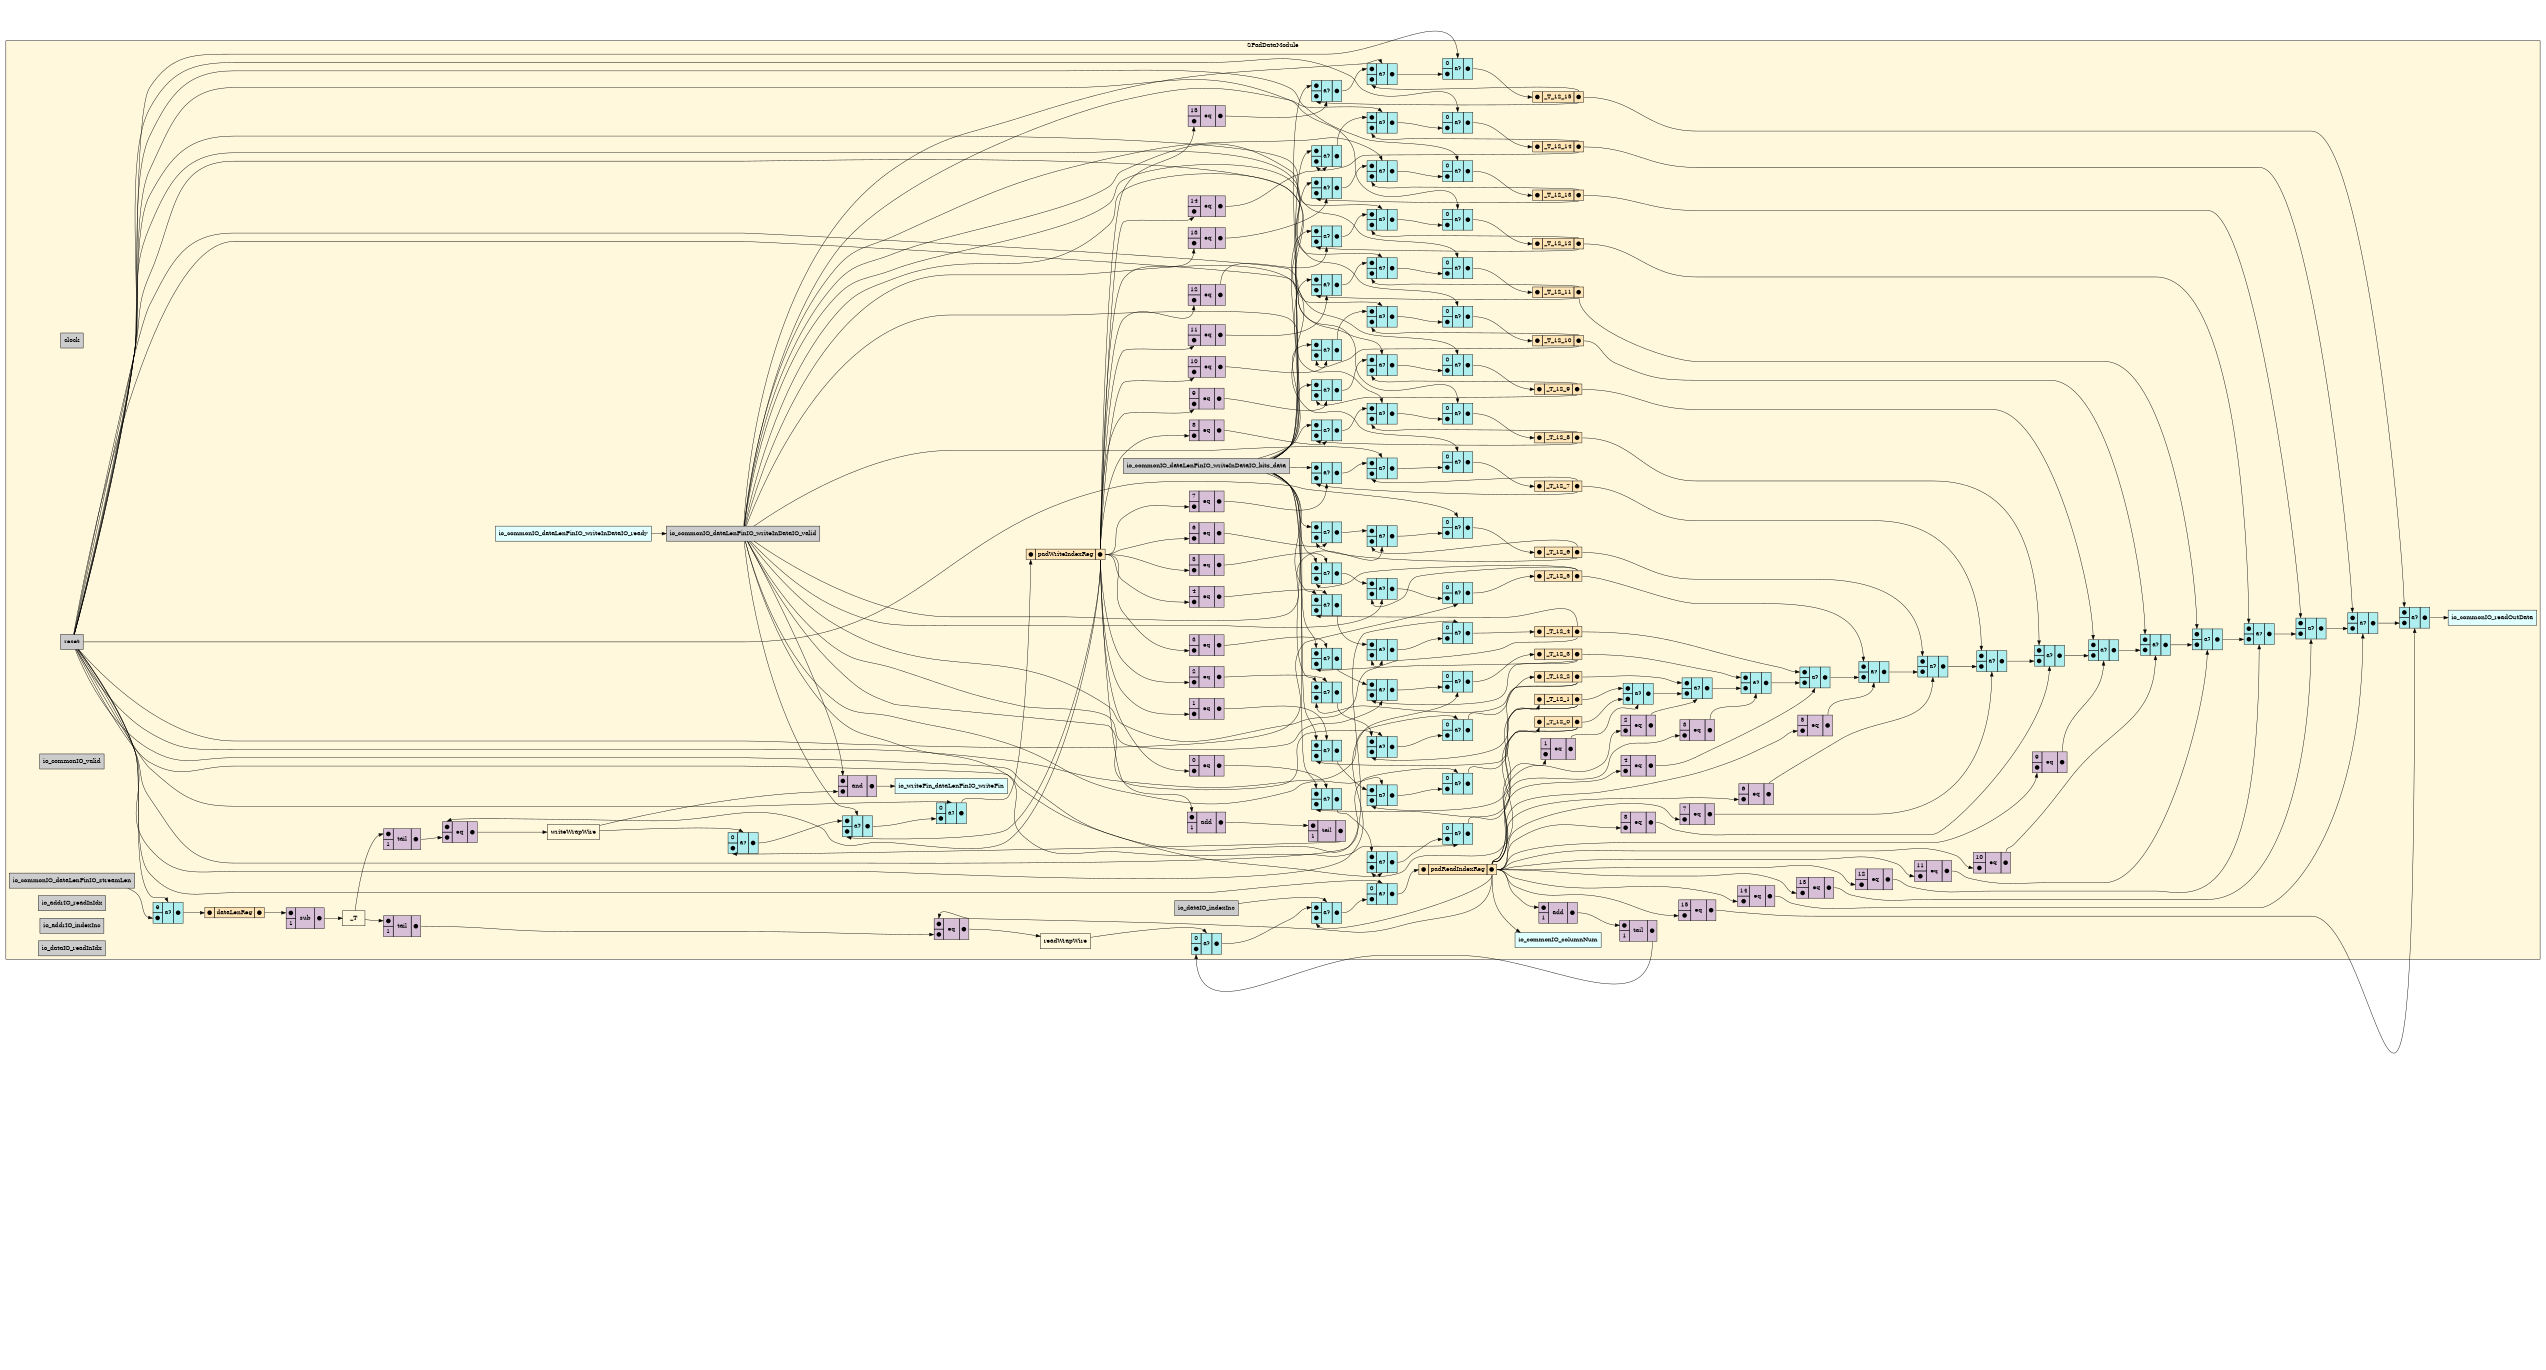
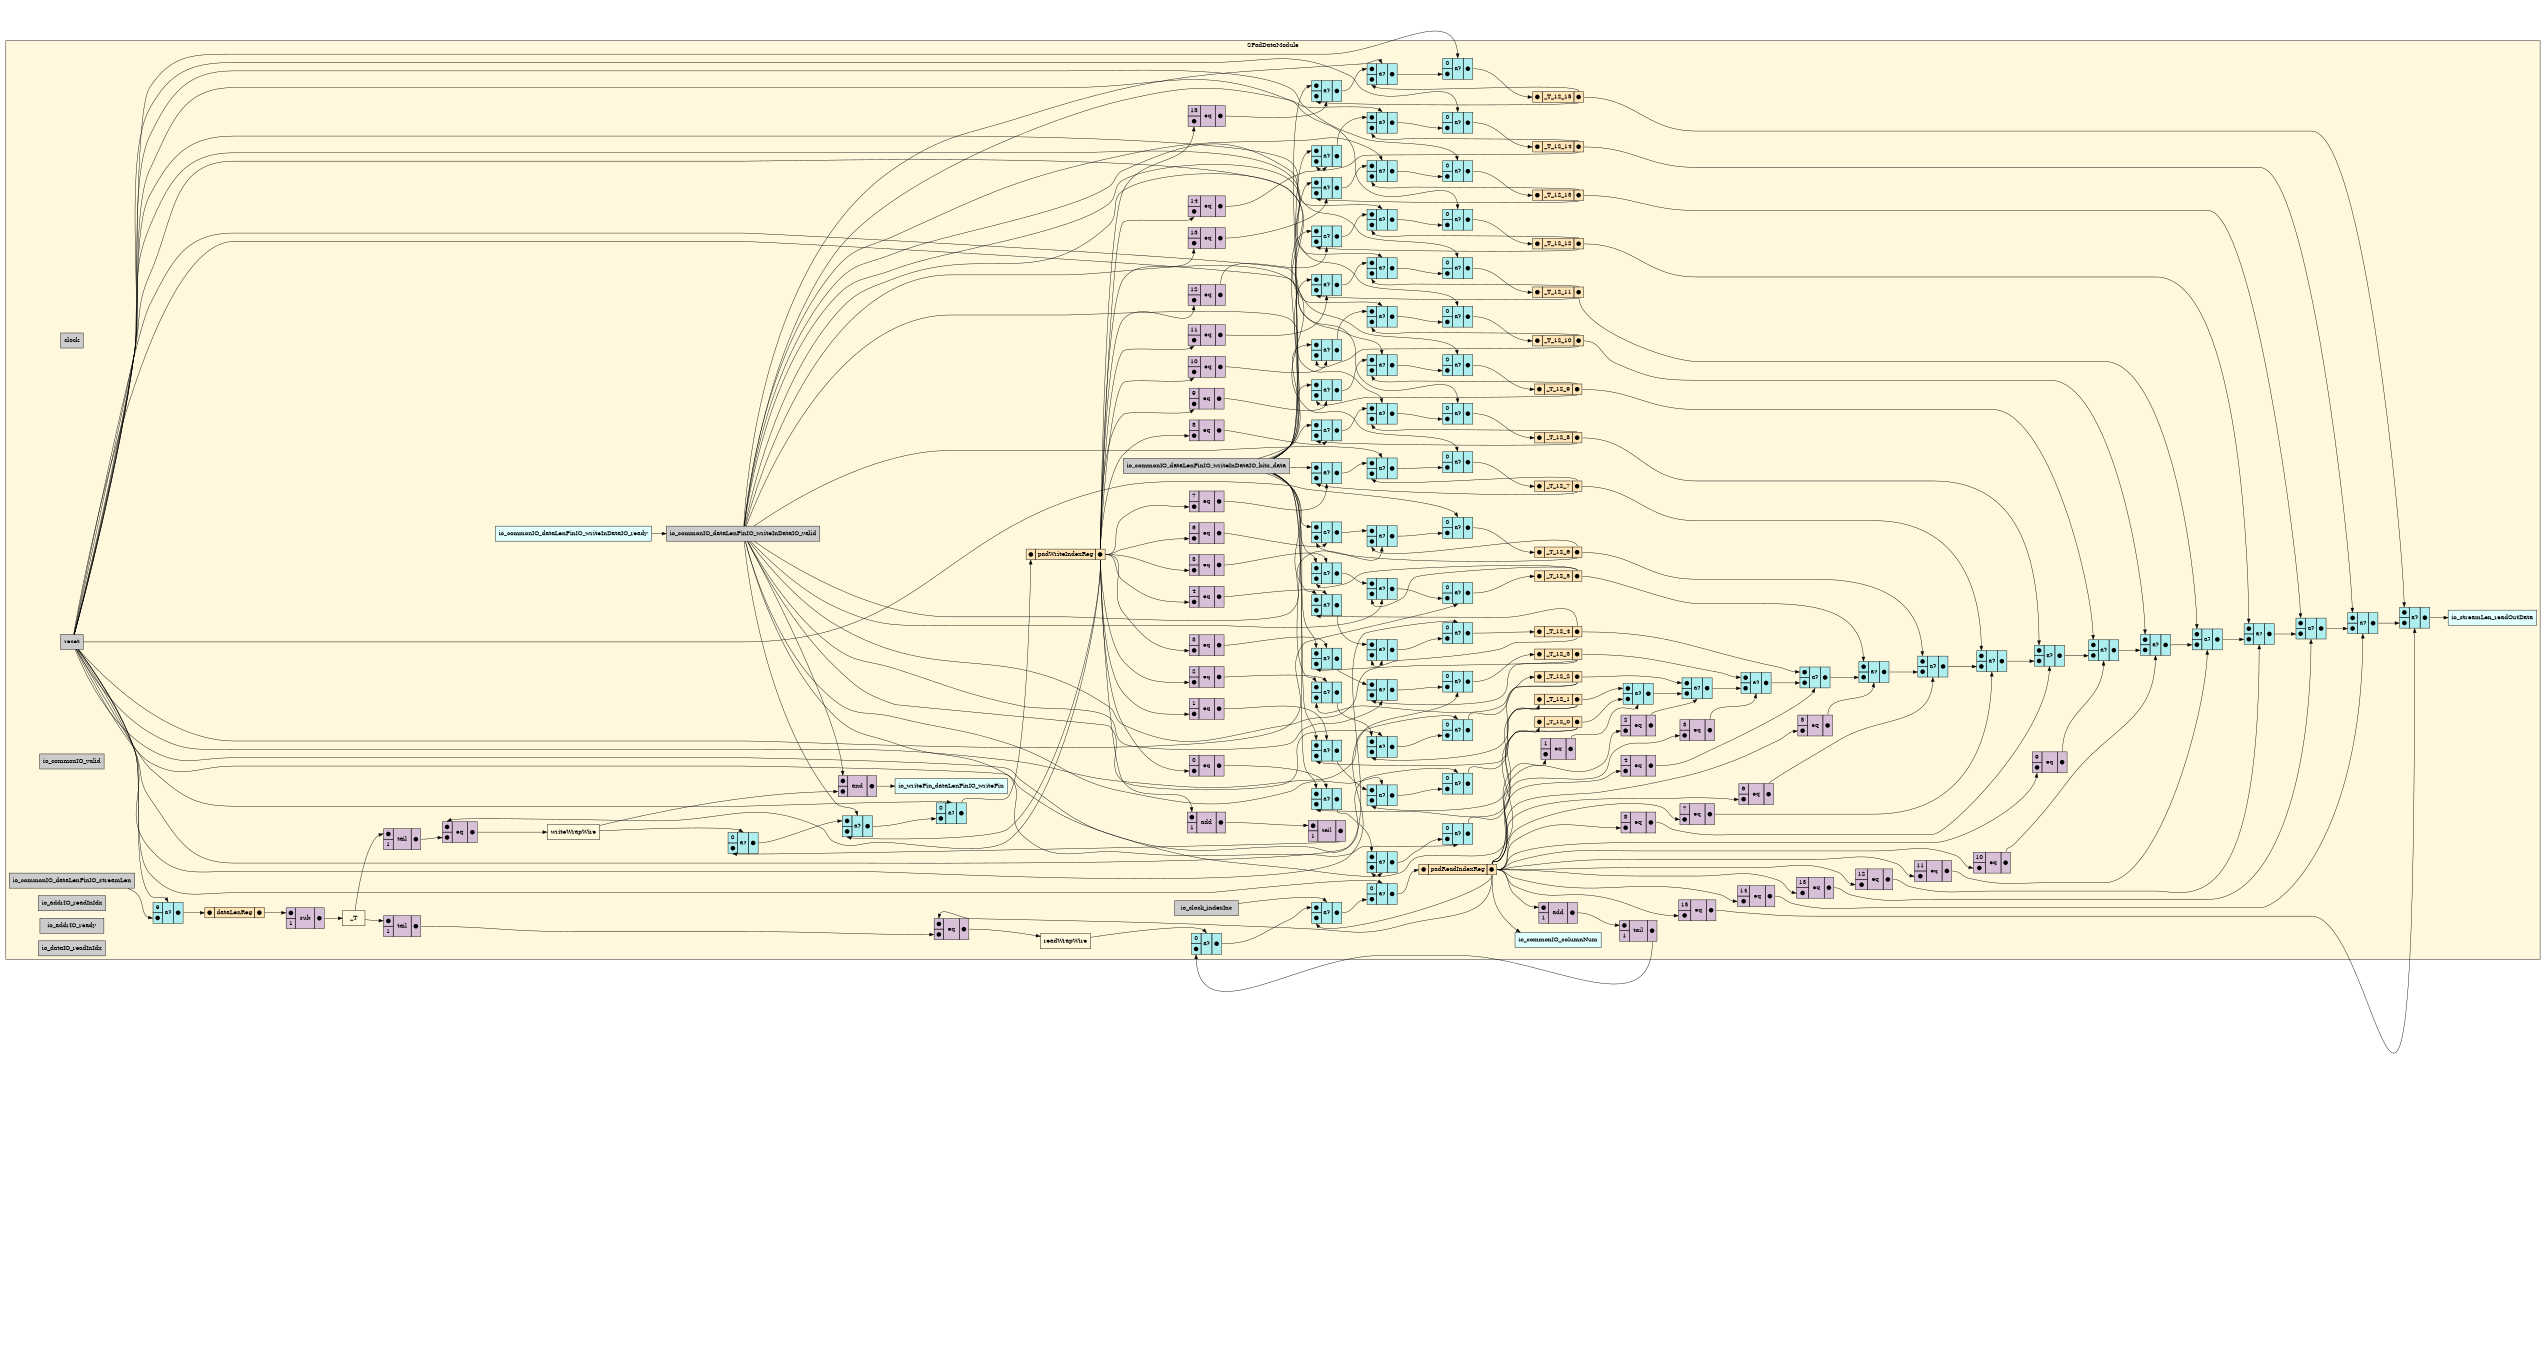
node "io_commonIO_readOutData": label "io_commonIO_readOutData" -> "io_streamLen_readOutData"
node "io_dataIO_indexInc": label "io_dataIO_indexInc" -> "io_clock_indexInc"
node "io_addrIO_indexInc": label "io_addrIO_indexInc" -> "io_addrIO_ready"
